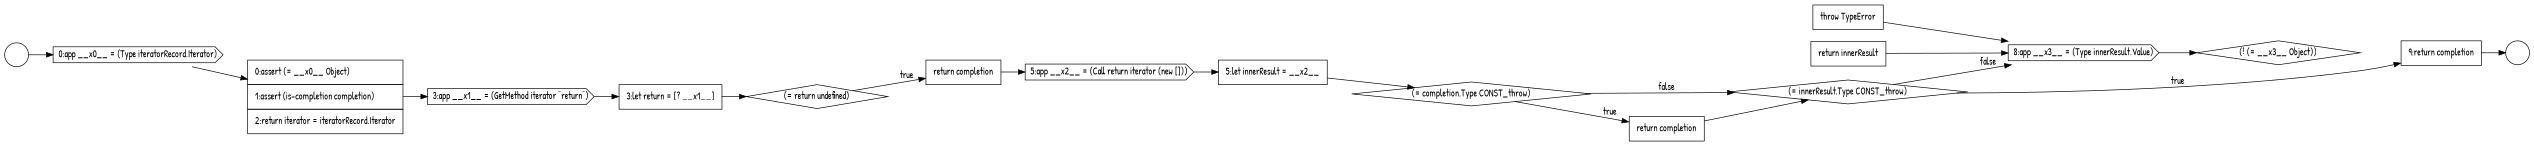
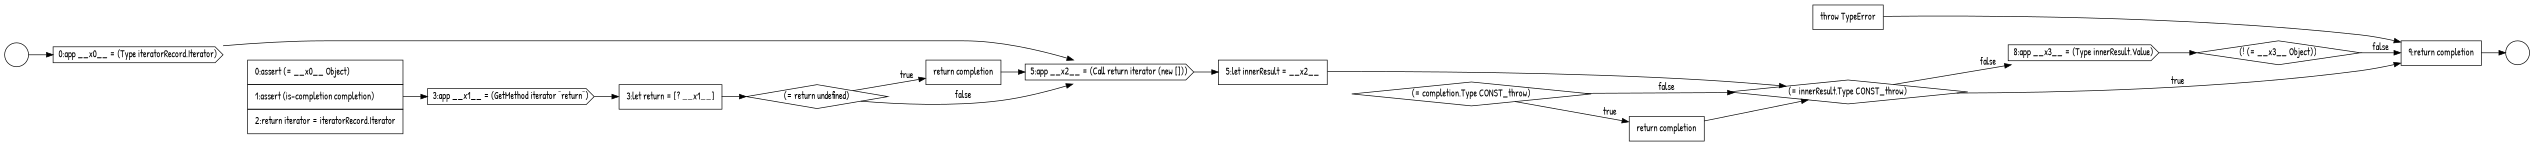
edge "throw TypeError" -> "8:app __x3__ = (Type innerResult.Value)": now "throw TypeError" -> "9:return completion"
node "return innerResult": removed
edge "(! (= __x3__ Object))" -> "9:return completion": added, label "false"
edge "0:app __x0__ = (Type iteratorRecord.Iterator)" -> "0:assert (= __x0__ Object)": now "0:app __x0__ = (Type iteratorRecord.Iterator)" -> "5:app __x2__ = (Call return iterator (new []))"
edge "5:let innerResult = __x2__" -> "(= completion.Type CONST_throw)": now "5:let innerResult = __x2__" -> "(= innerResult.Type CONST_throw)"
edge "(= return undefined)" -> "5:app __x2__ = (Call return iterator (new []))": added, label "false"
